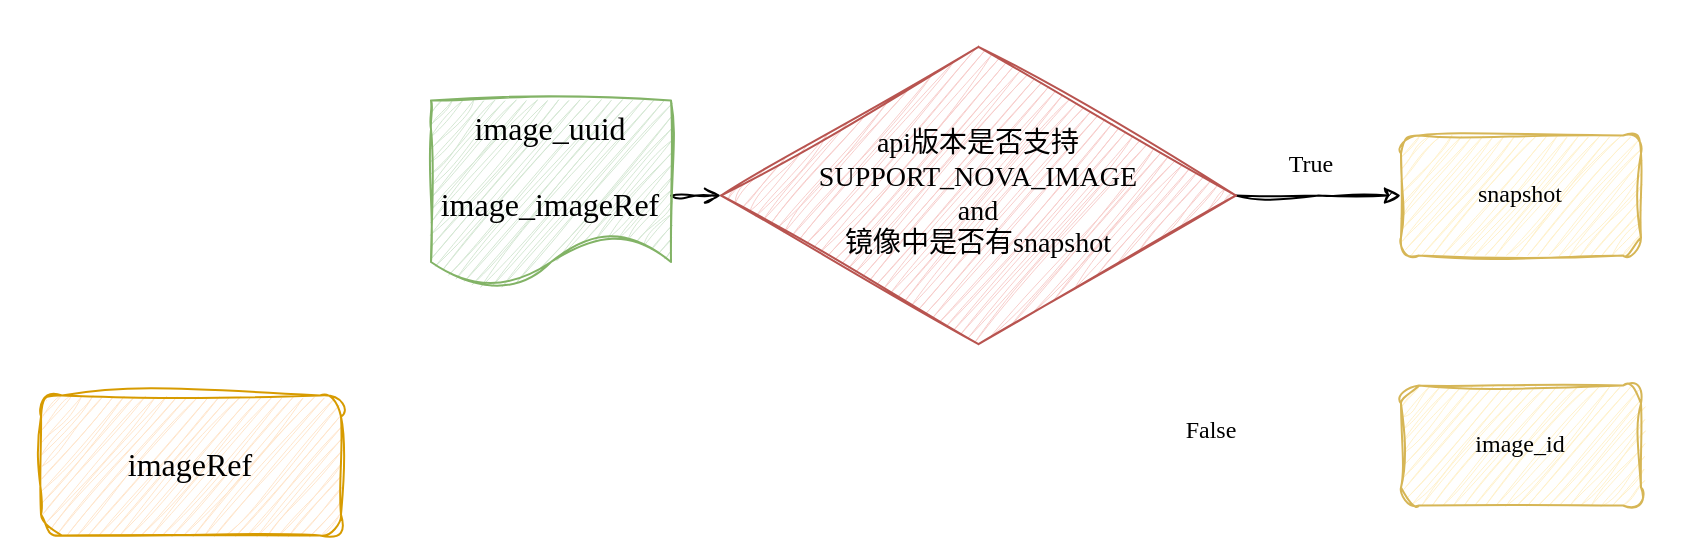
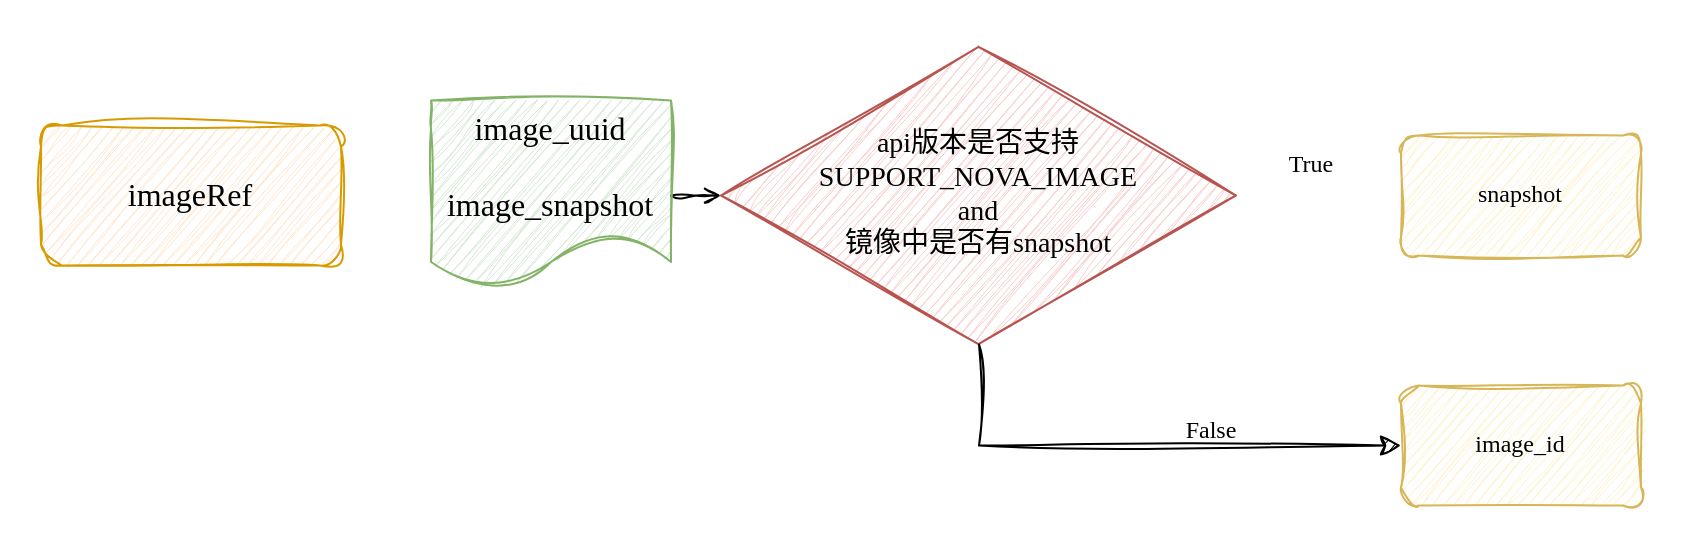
node "image_uuid image_imageRef": label "image_uuid image_imageRef" -> "image_uuid image_snapshot"
edge "api版本是否支持SUPPORT_NOVA_IMAGE and 镜像中是否有snapshot" -> "snapshot": removed
edge "api版本是否支持SUPPORT_NOVA_IMAGE and 镜像中是否有snapshot" -> "image_id": added
node "imageRef": moved (191, 466) -> (191, 196)
